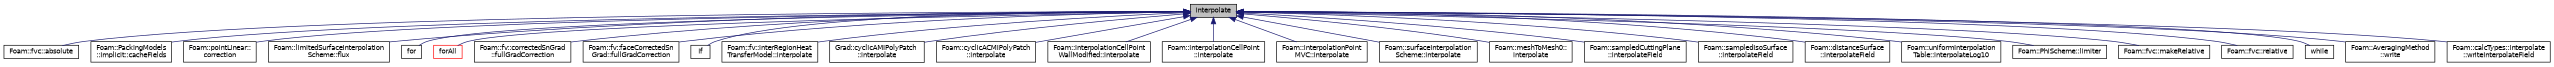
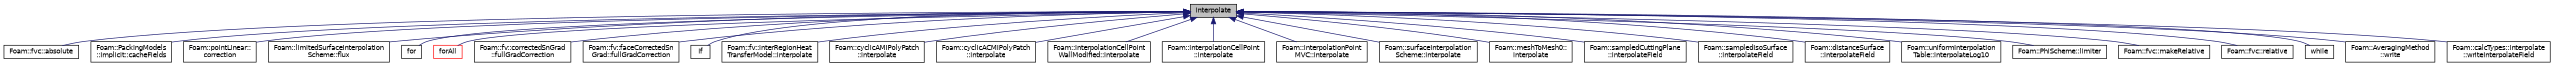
node "Grad::cyclicAMIPolyPatch ::interpolate": label "Grad::cyclicAMIPolyPatch ::interpolate" -> "Foam::cyclicAMIPolyPatch ::interpolate"
